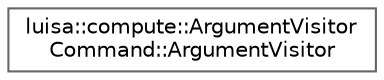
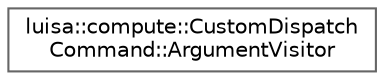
node "luisa::compute::ArgumentVisitor Command::ArgumentVisitor": label "luisa::compute::ArgumentVisitor Command::ArgumentVisitor" -> "luisa::compute::CustomDispatch Command::ArgumentVisitor"
